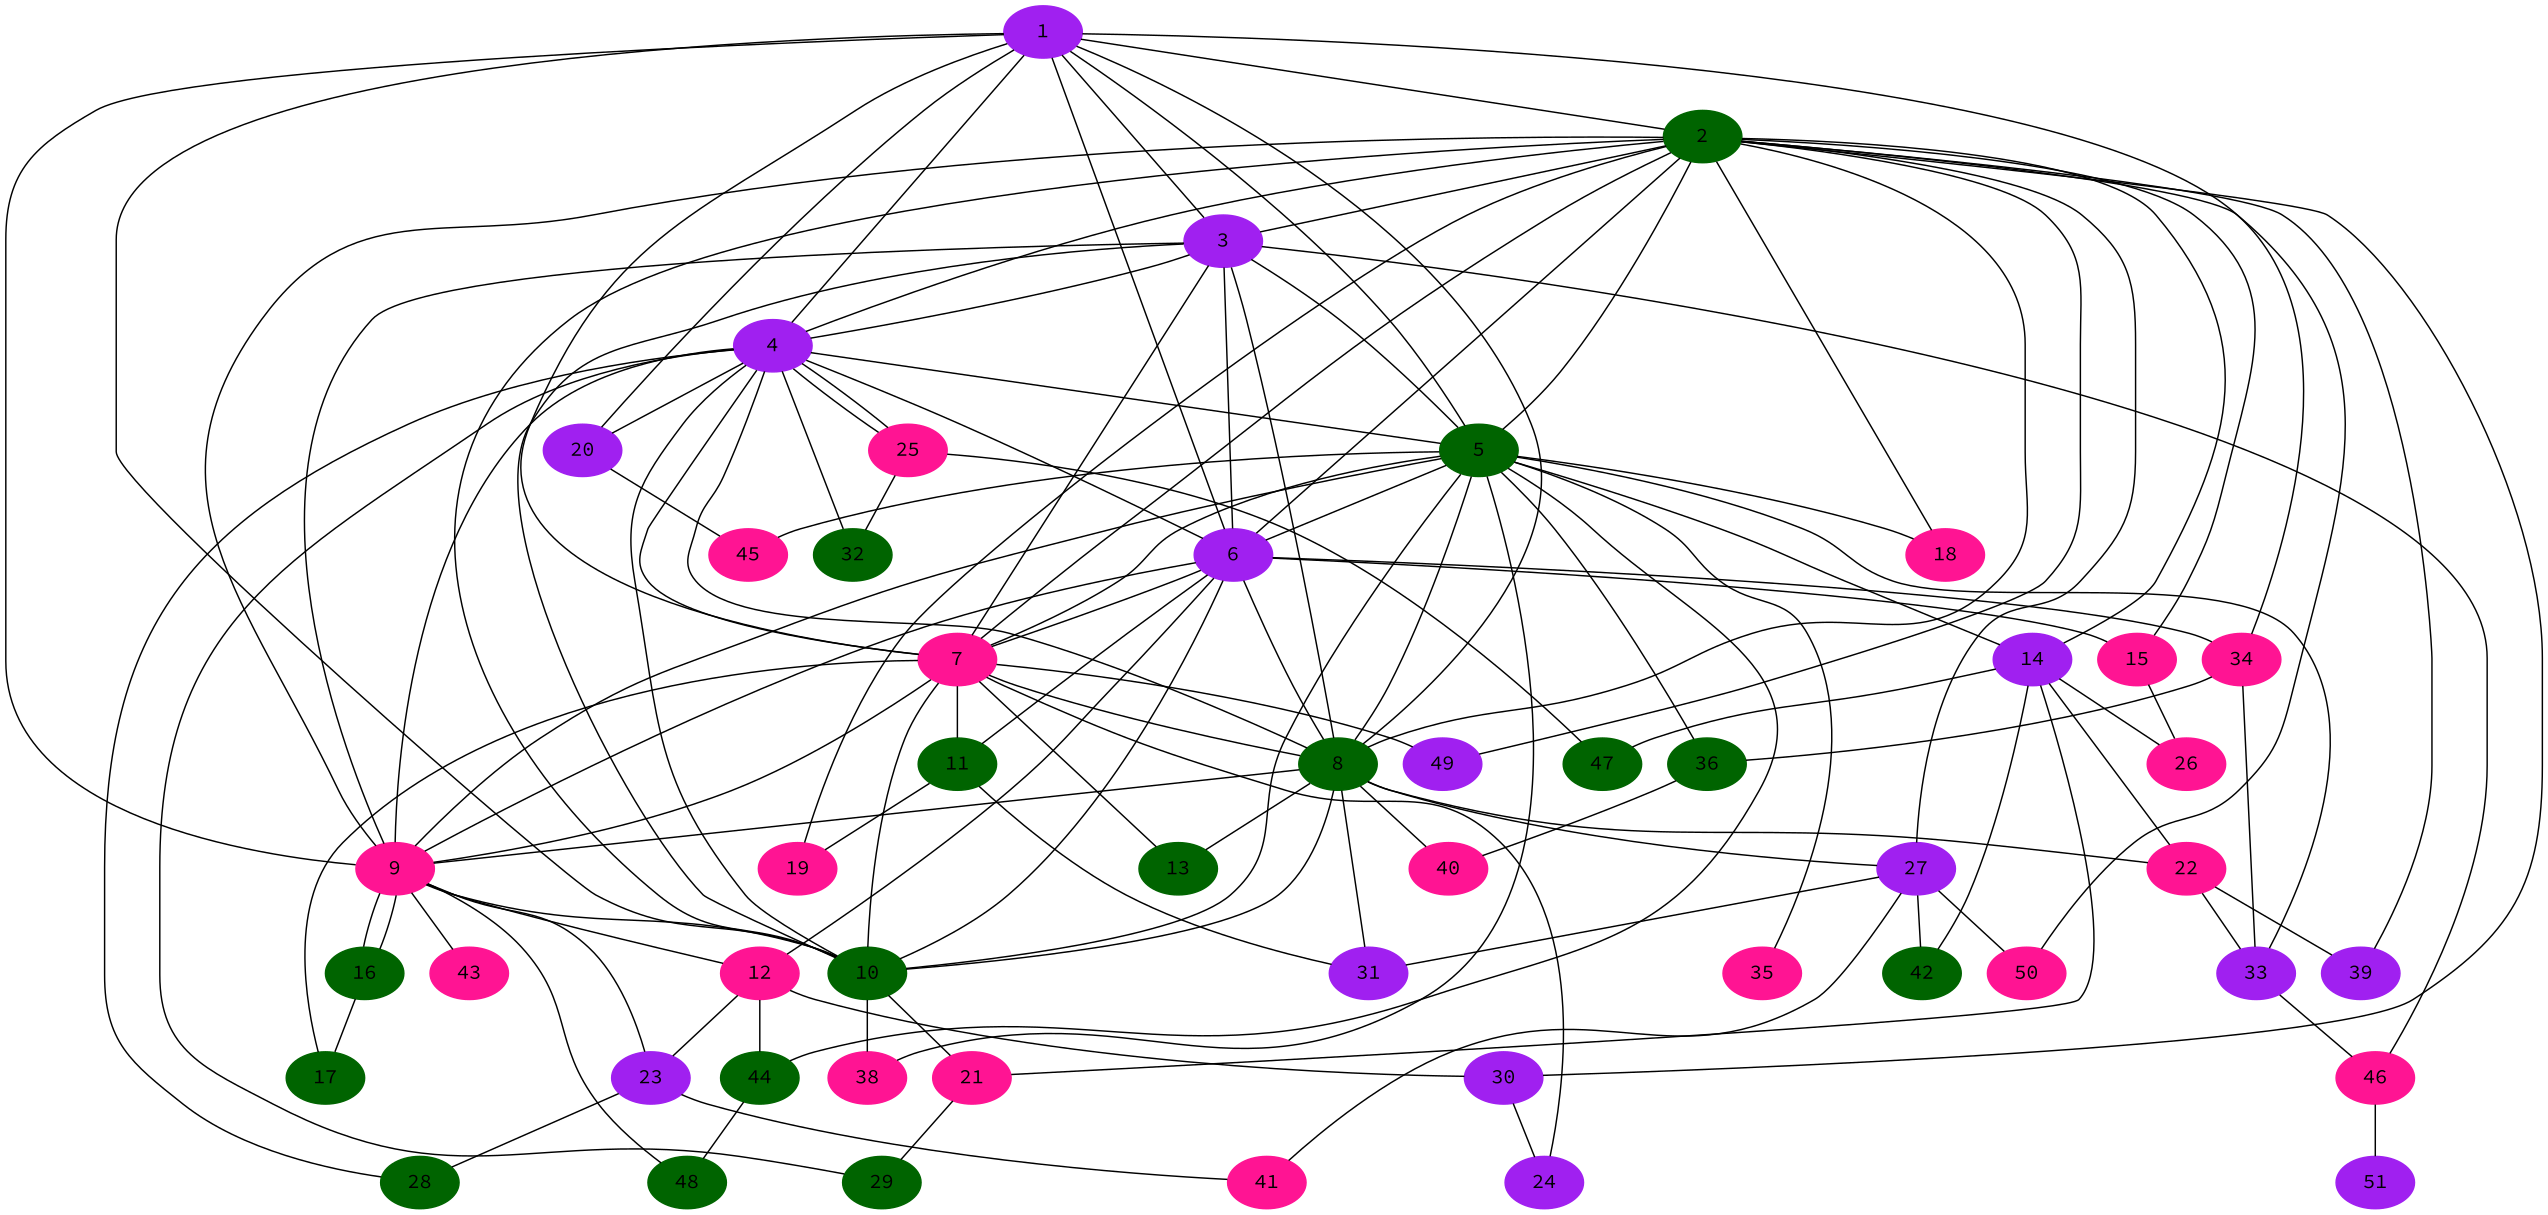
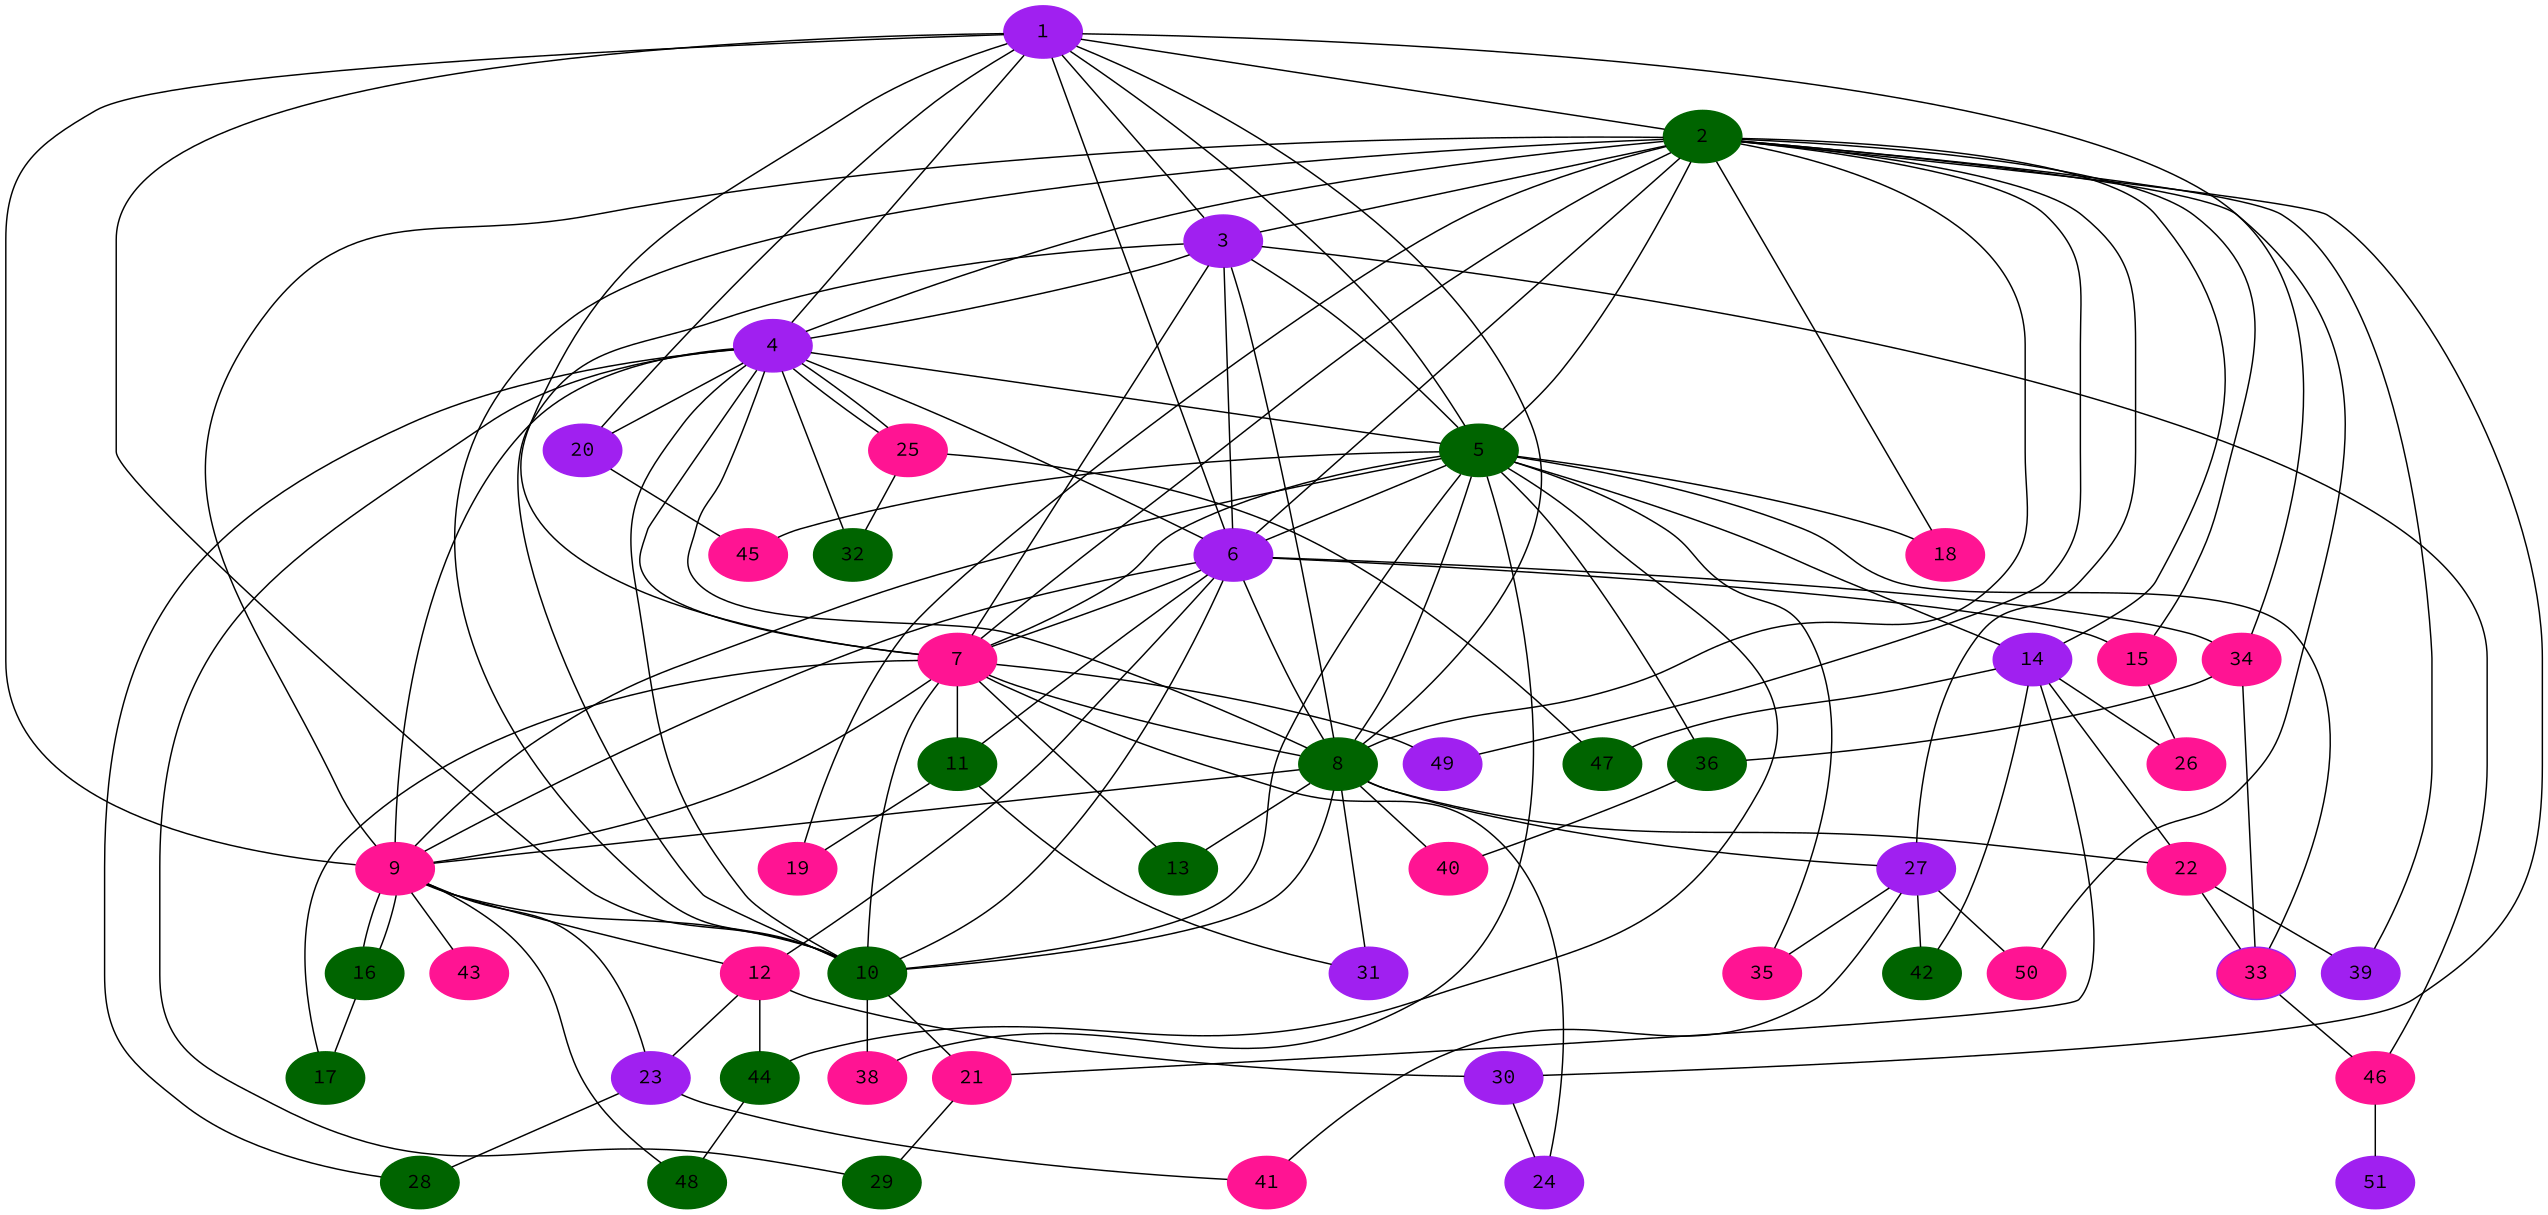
edge "3" -- "9": removed
edge "27" -- "31": now "27" -- "35"
node "33": fillcolor purple -> deeppink
